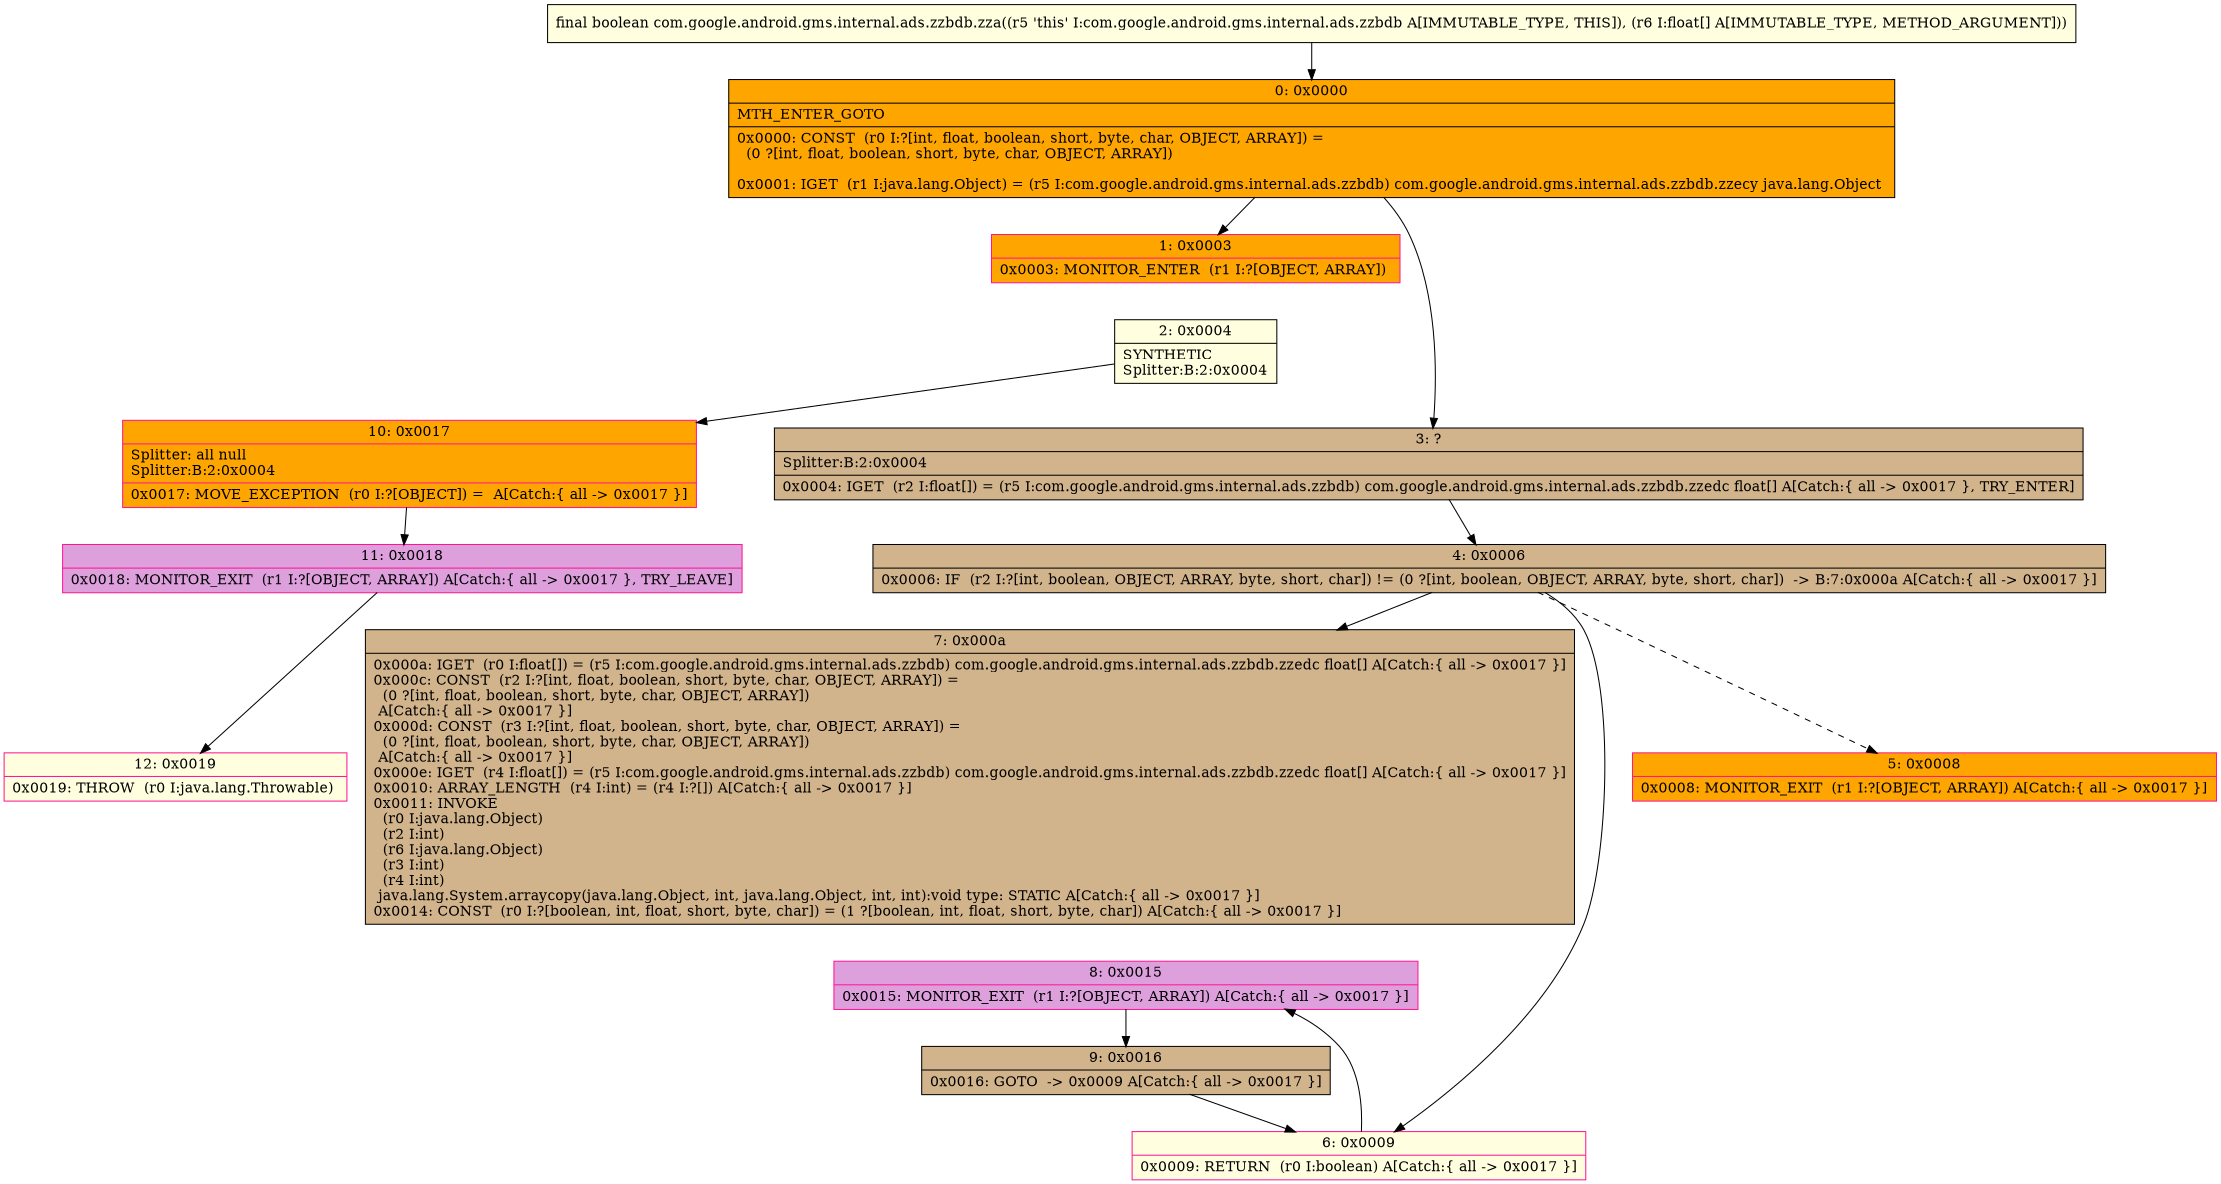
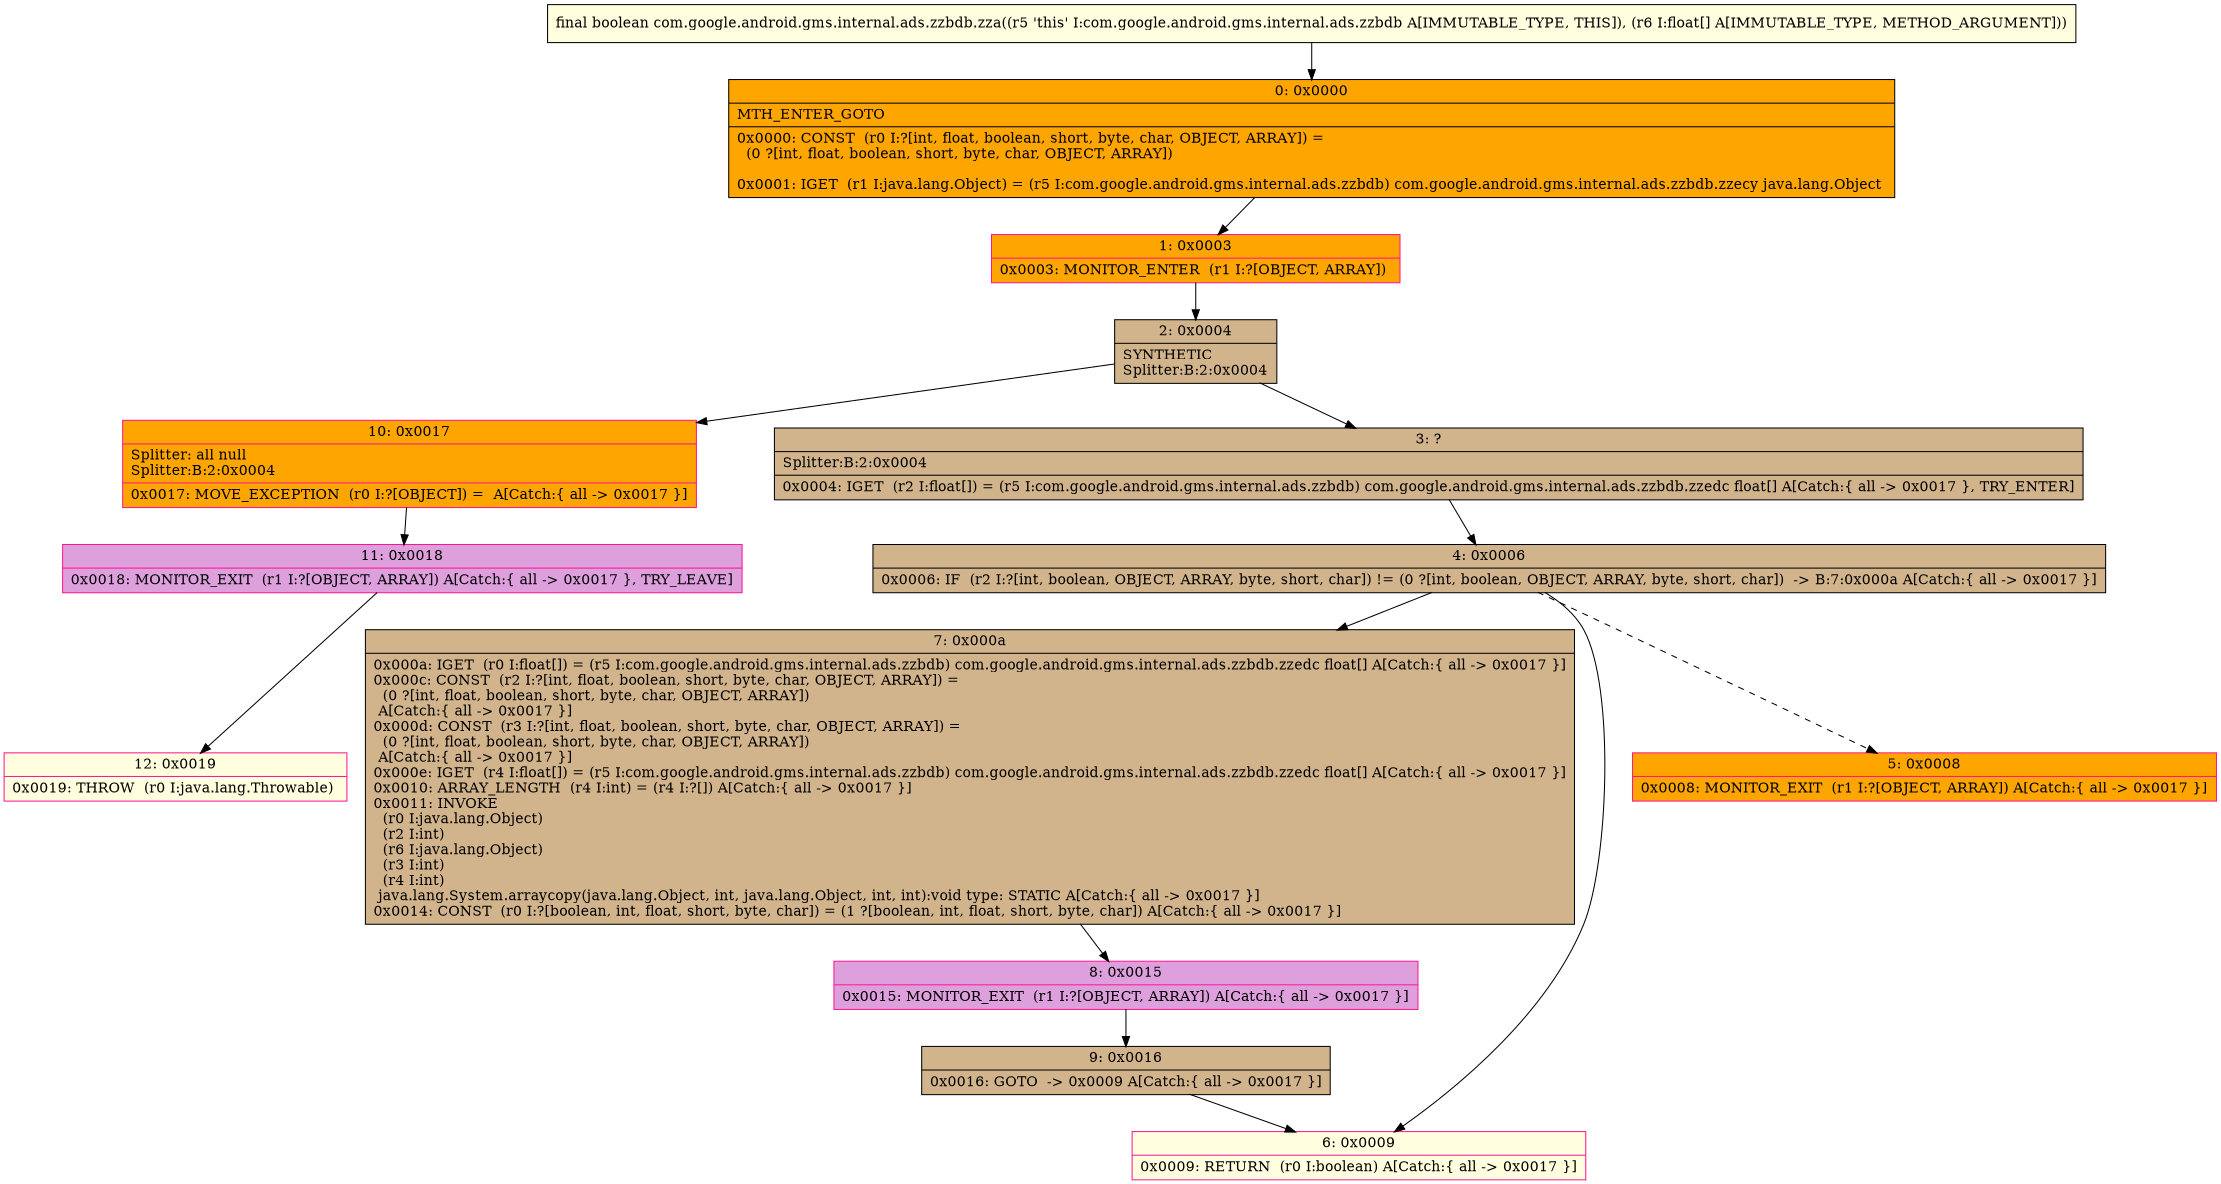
edge "1: 0x0003" -> "2: 0x0004": added
edge "0: 0x0000" -> "3: ?": now "2: 0x0004" -> "3: ?"
node "2: 0x0004": fillcolor lightyellow -> tan
edge "6: 0x0009" -> "8: 0x0015": now "7: 0x000a" -> "8: 0x0015"
